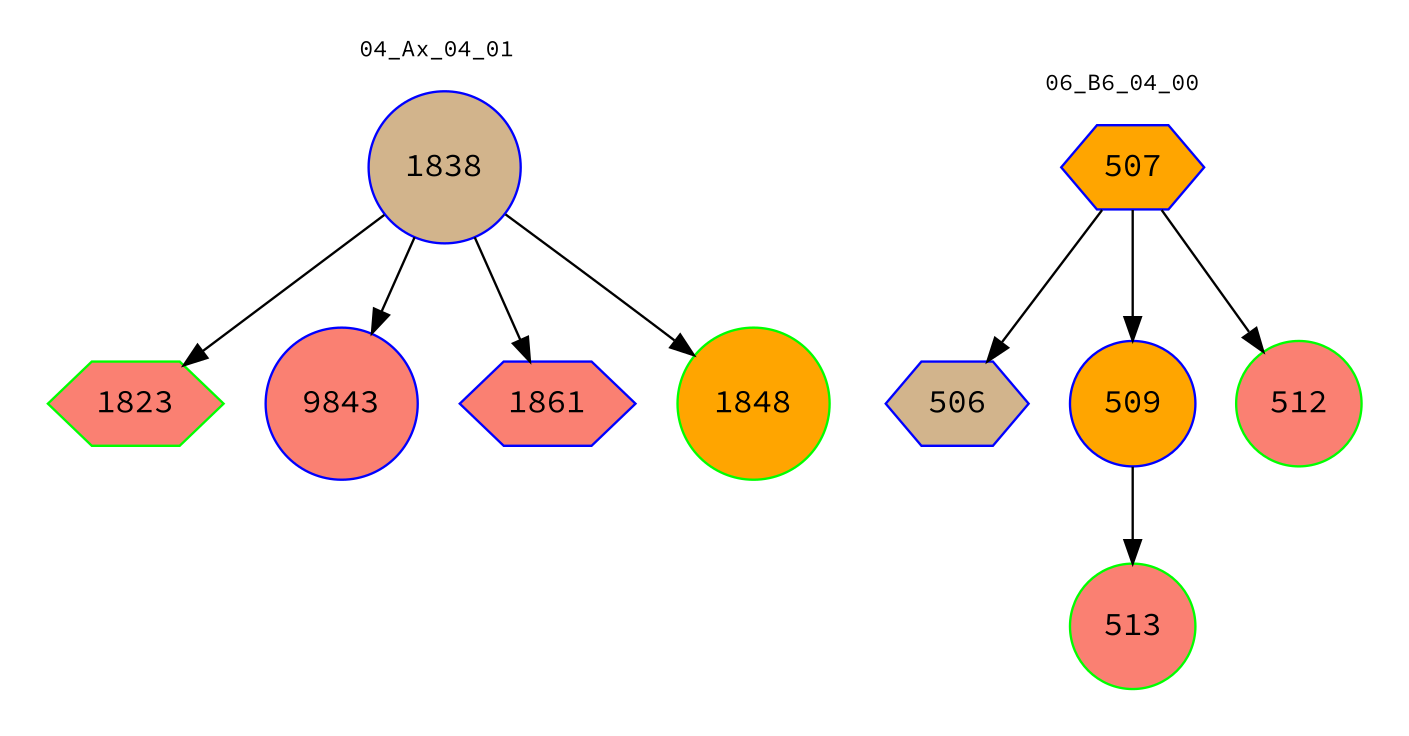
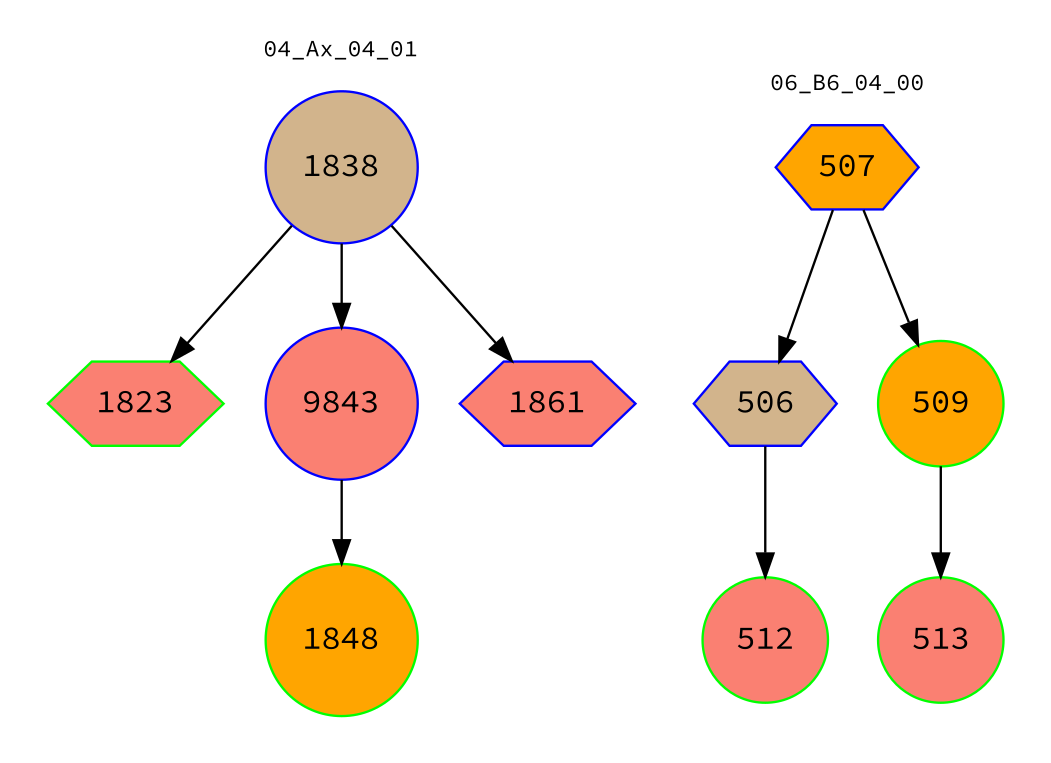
edge "507" -> "512": now "506" -> "512"
edge "1838" -> "1848": now "9843" -> "1848"
node "509": color blue -> green
